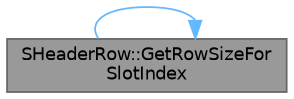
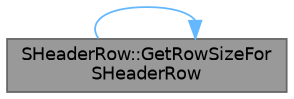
node "SHeaderRow::GetRowSizeFor SlotIndex": label "SHeaderRow::GetRowSizeFor SlotIndex" -> "SHeaderRow::GetRowSizeFor SHeaderRow"
